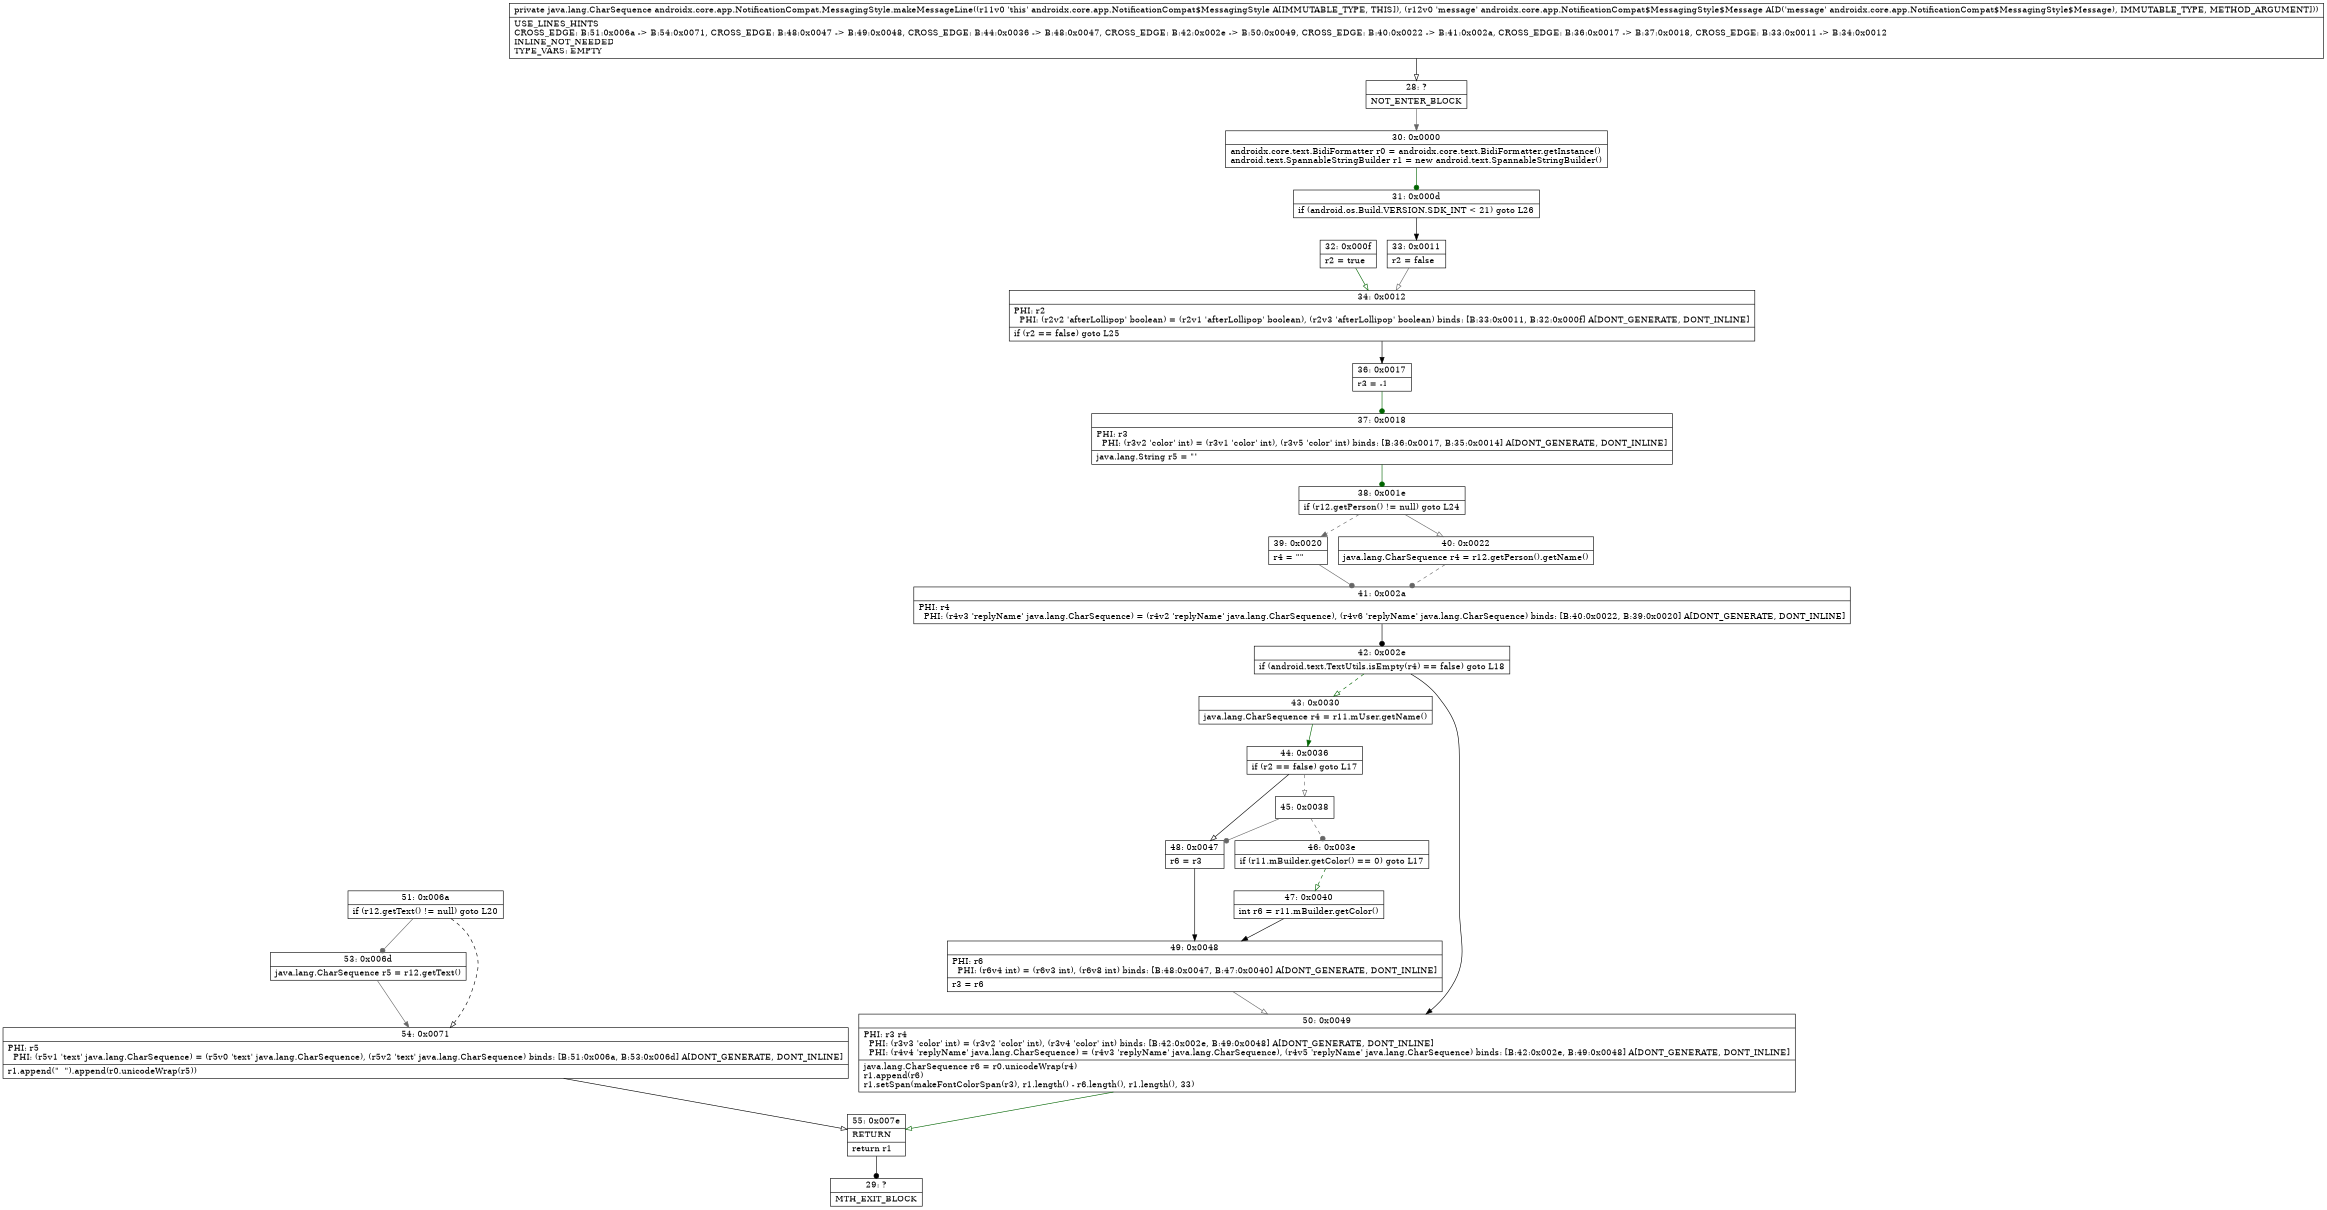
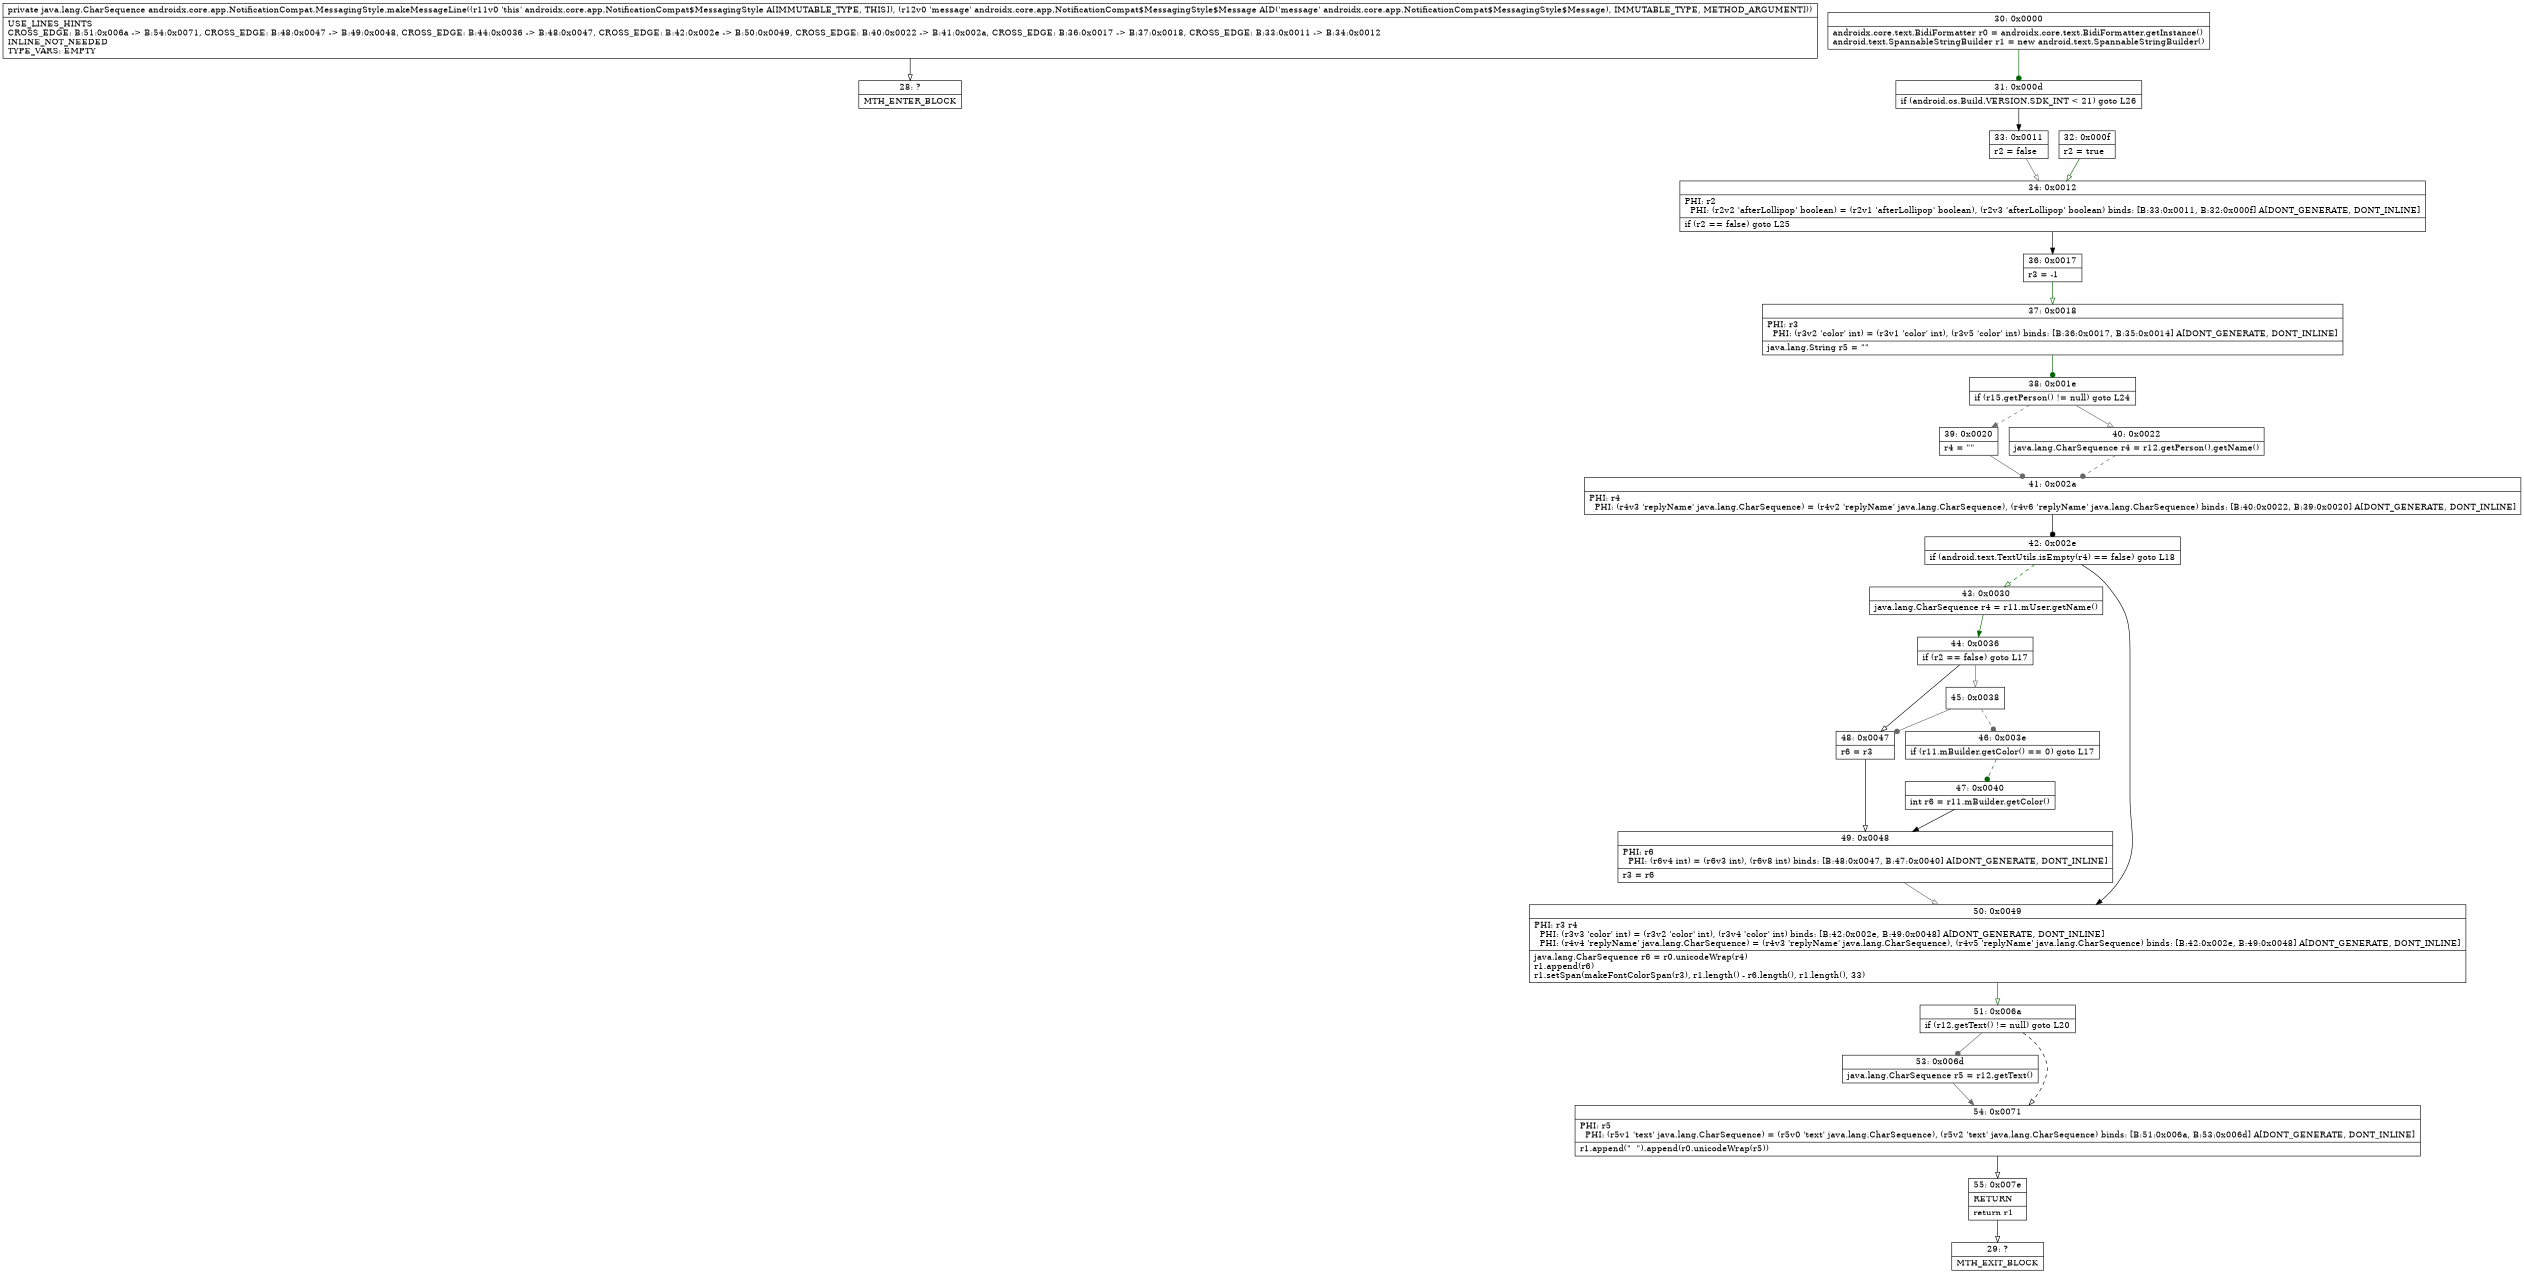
node "28: ?": text "NOT_ENTER_BLOCK" -> "MTH_ENTER_BLOCK"
edge "28: ?" -> "30: 0x0000": removed
edge "36: 0x0017" -> "37: 0x0018": arrowhead dot -> onormal
node "38: 0x001e": text "if (r12.getPerson() != null) goto L24" -> "if (r15.getPerson() != null) goto L24"
edge "44: 0x0036" -> "45: 0x0038": style dashed -> solid
edge "46: 0x003e" -> "47: 0x0040": arrowhead onormal -> dot
edge "48: 0x0047" -> "49: 0x0048": arrowhead normal -> onormal
edge "50: 0x0049" -> "55: 0x007e": now "50: 0x0049" -> "51: 0x006a"
edge "55: 0x007e" -> "29: ?": arrowhead dot -> onormal
